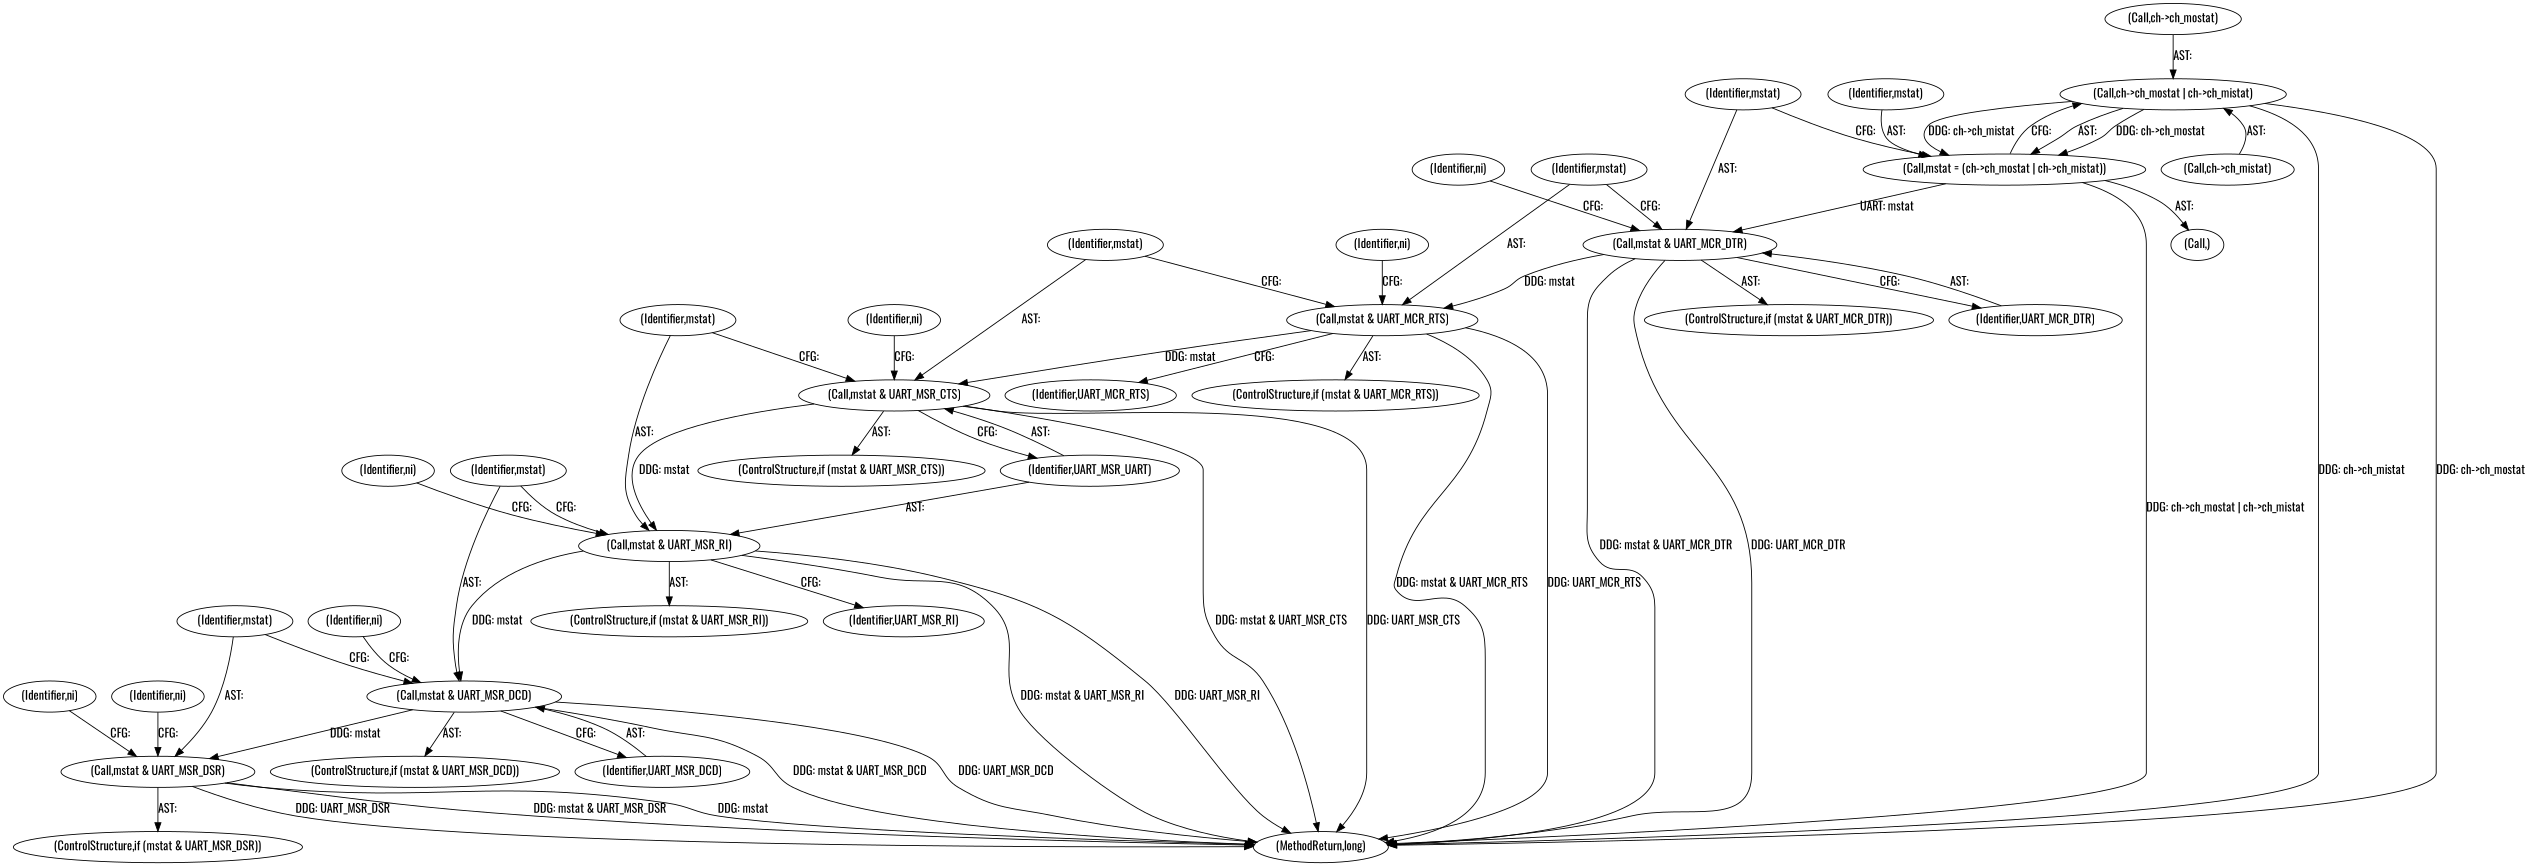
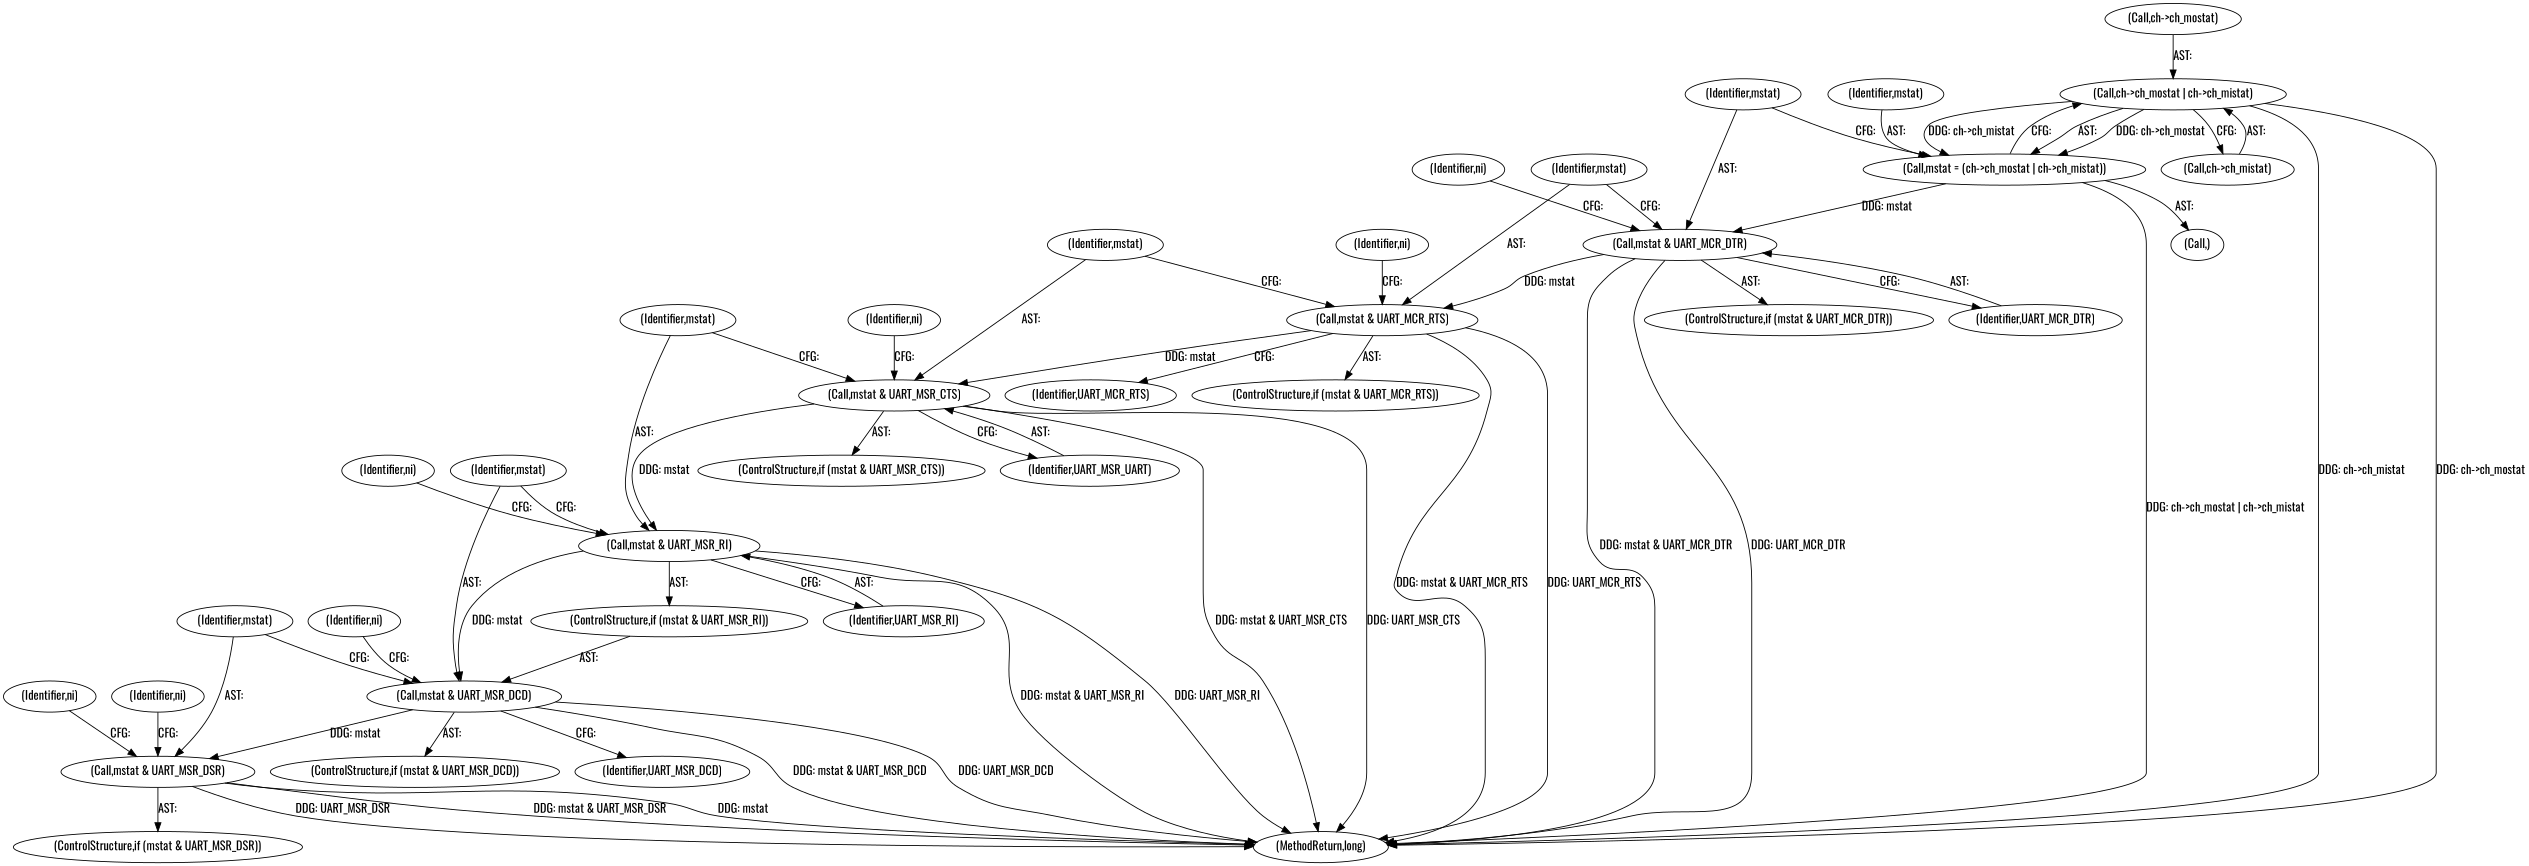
edge "(Call,ch->ch_mostat | ch->ch_mistat)" -> "(Call,ch->ch_mistat)": added, label "CFG:"
edge "(Call,mstat = (ch->ch_mostat | ch->ch_mistat))" -> "(Call,mstat & UART_MCR_DTR)": label "UART: mstat" -> "DDG: mstat"
edge "(Identifier,UART_MSR_UART)" -> "(Call,mstat & UART_MSR_RI)": now "(Identifier,UART_MSR_RI)" -> "(Call,mstat & UART_MSR_RI)"
edge "(Identifier,UART_MSR_DCD)" -> "(Call,mstat & UART_MSR_DCD)": now "(ControlStructure,if (mstat & UART_MSR_RI))" -> "(Call,mstat & UART_MSR_DCD)"
